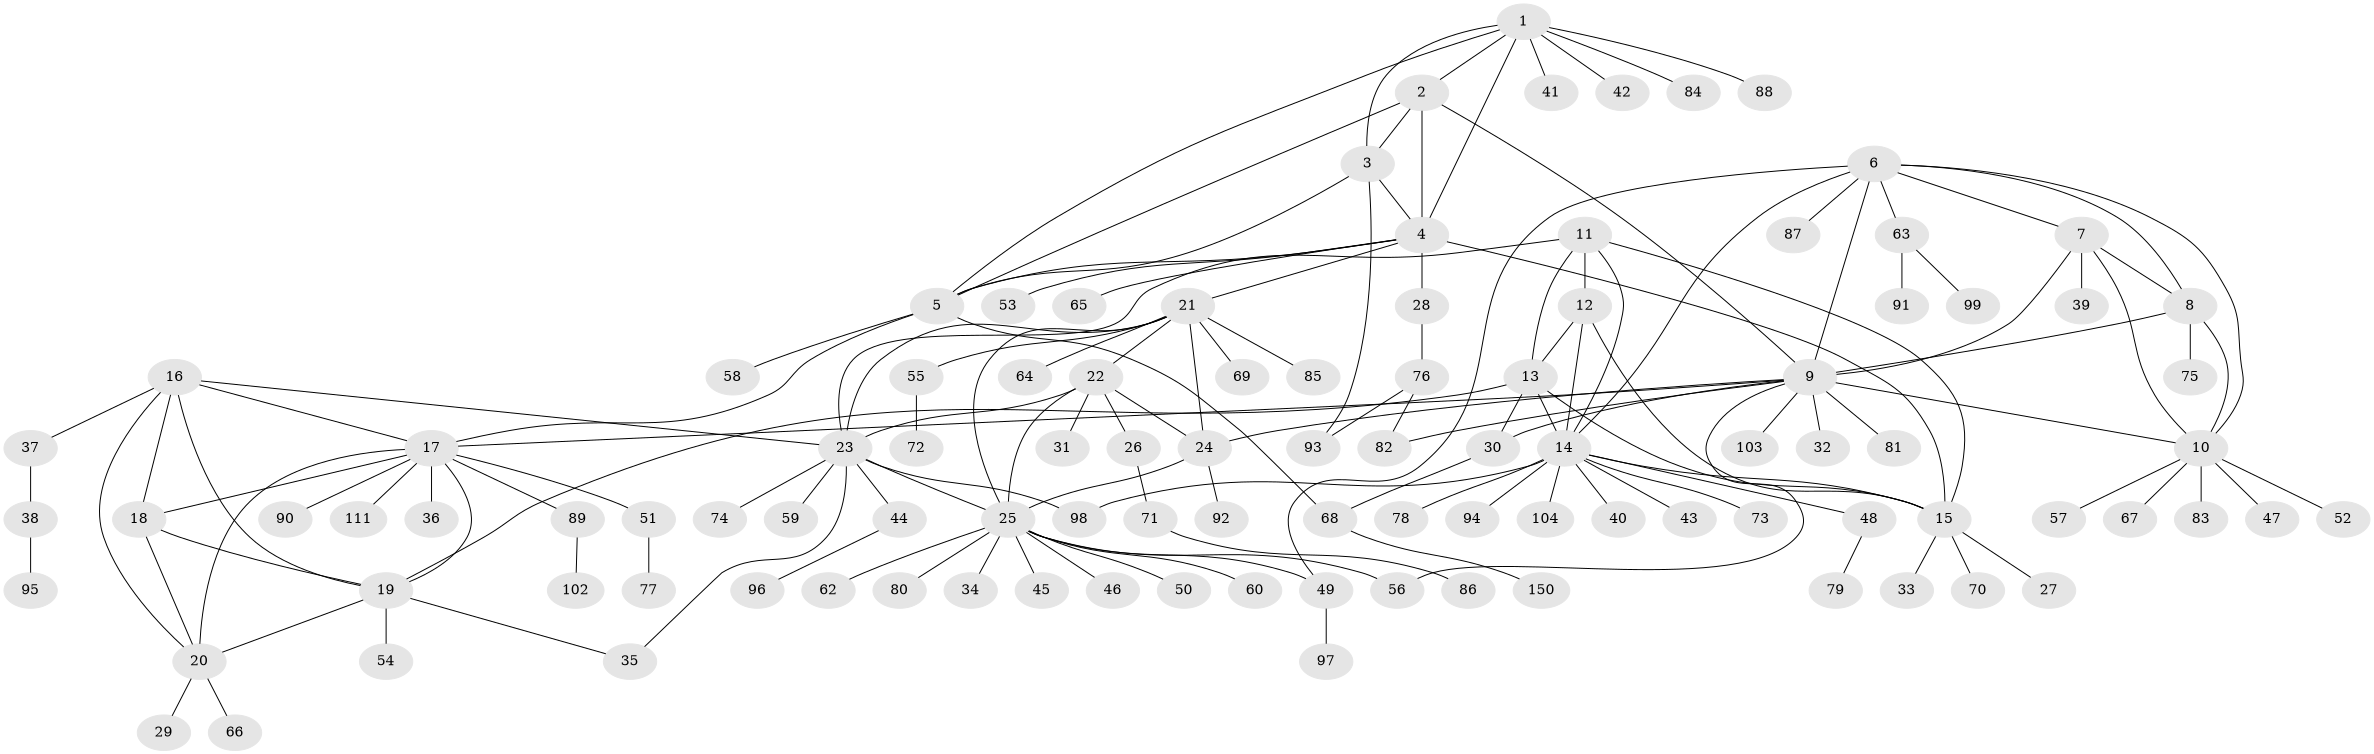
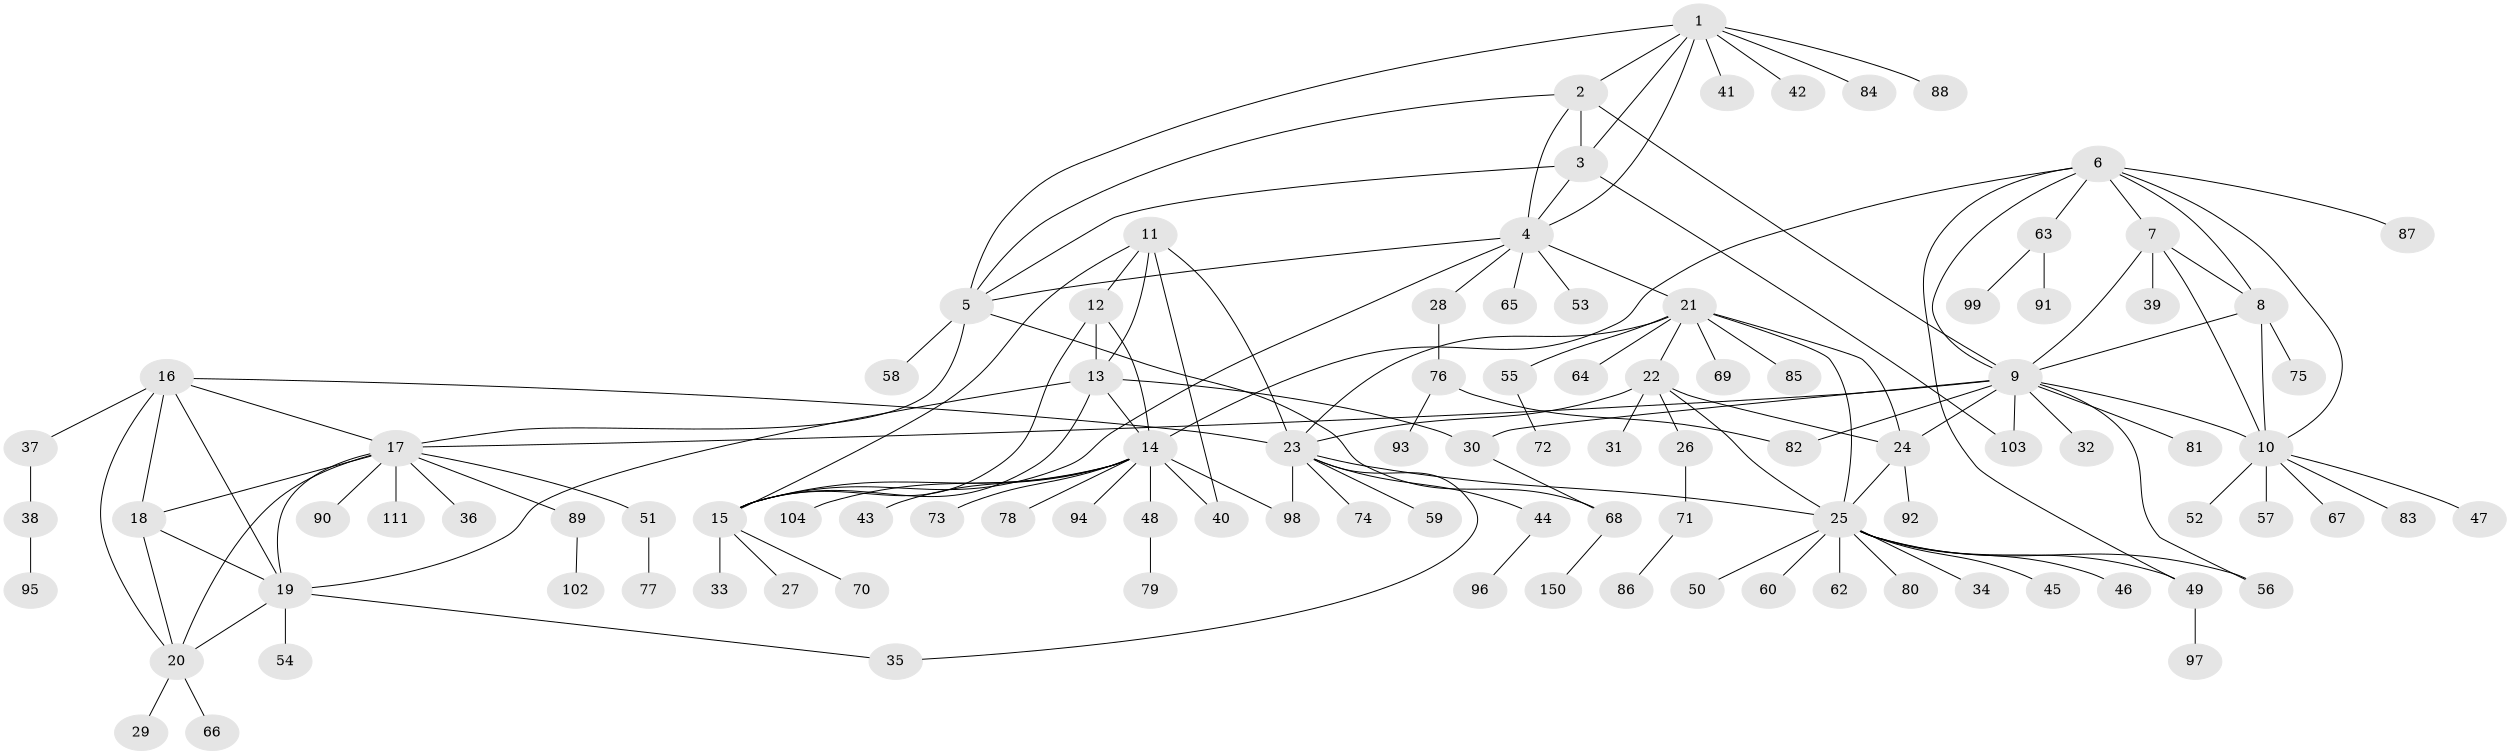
edge "3" -- "93": now "3" -- "103"
edge "11" -- "14": now "11" -- "40"
